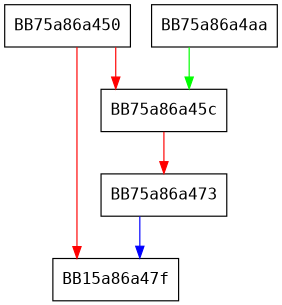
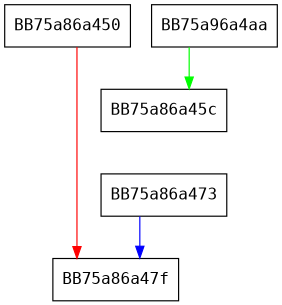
node "BB75a86a4aa": label "BB75a86a4aa" -> "BB75a96a4aa"
edge "BB75a86a450" -> "BB75a86a45c": removed
edge "BB75a86a45c" -> "BB75a86a473": removed
node "BB15a86a47f": label "BB15a86a47f" -> "BB75a86a47f"
